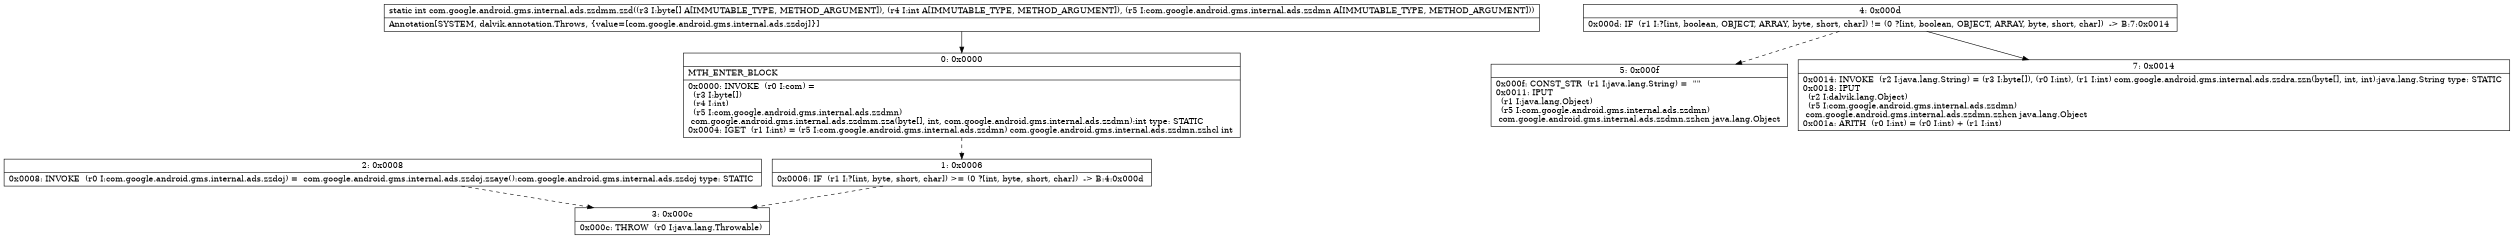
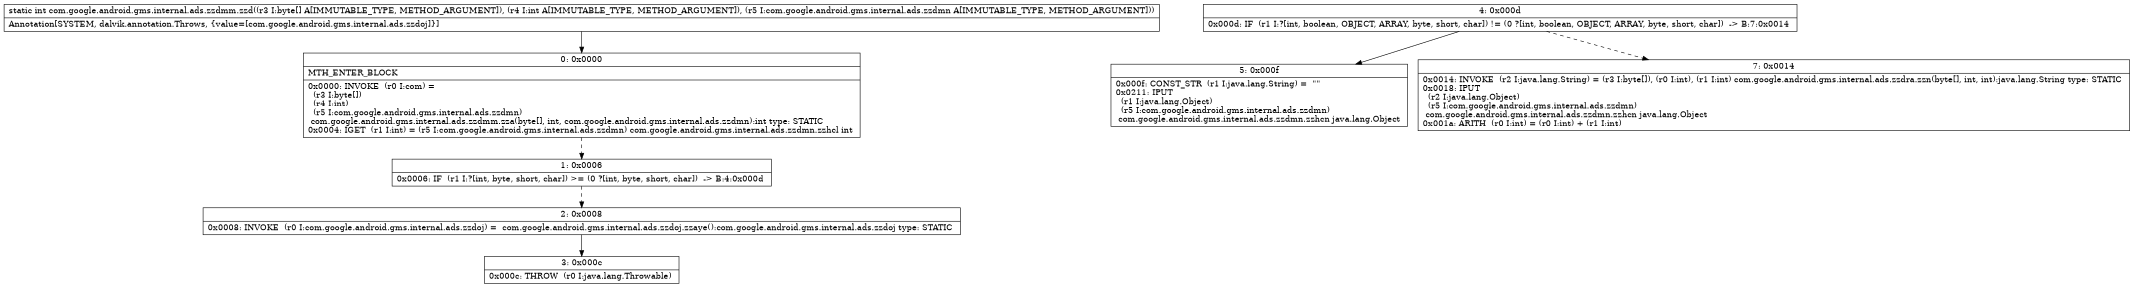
edge "4: 0x000d" -> "7: 0x0014": style solid -> dashed
edge "4: 0x000d" -> "5: 0x000f": style dashed -> solid
node "5: 0x000f": text "0x0011: IPUT" -> "0x0211: IPUT"
node "7: 0x0014": text "(r2 I:dalvik.lang.Object)" -> "(r2 I:java.lang.Object)"
edge "2: 0x0008" -> "3: 0x000c": style dashed -> solid
edge "1: 0x0006" -> "3: 0x000c": now "1: 0x0006" -> "2: 0x0008"
